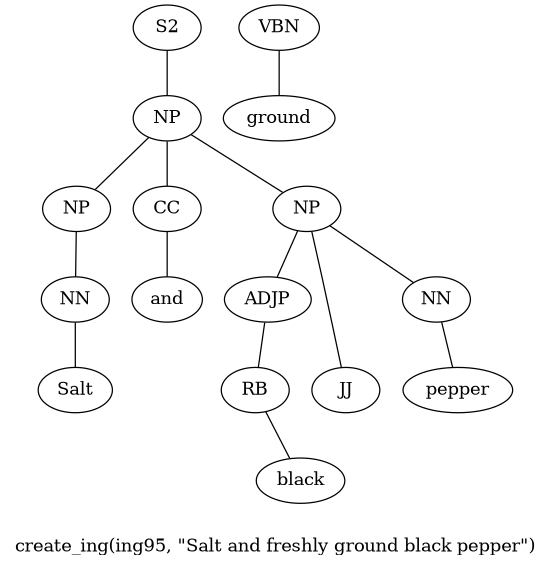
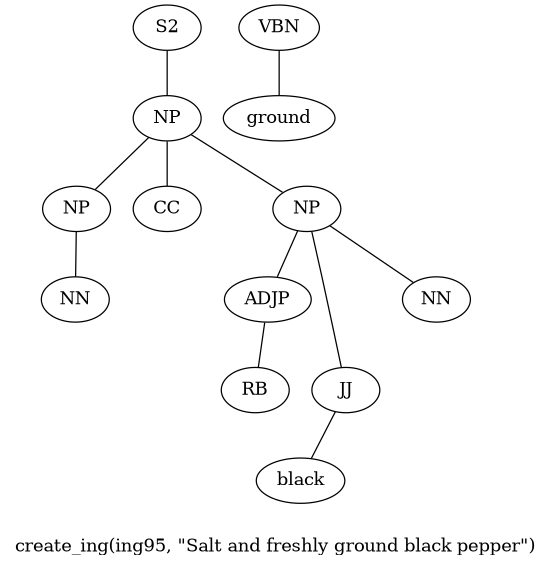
node "and": removed
node "Salt": removed
node "pepper": removed
edge "RB" -- "black": now "JJ" -- "black"
